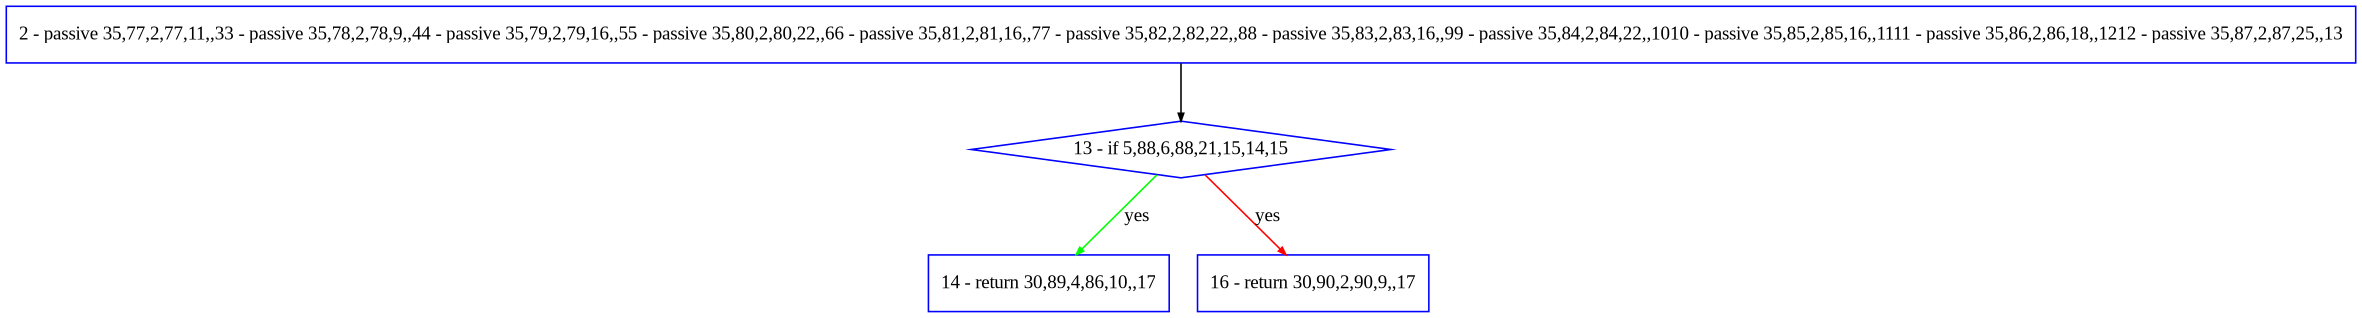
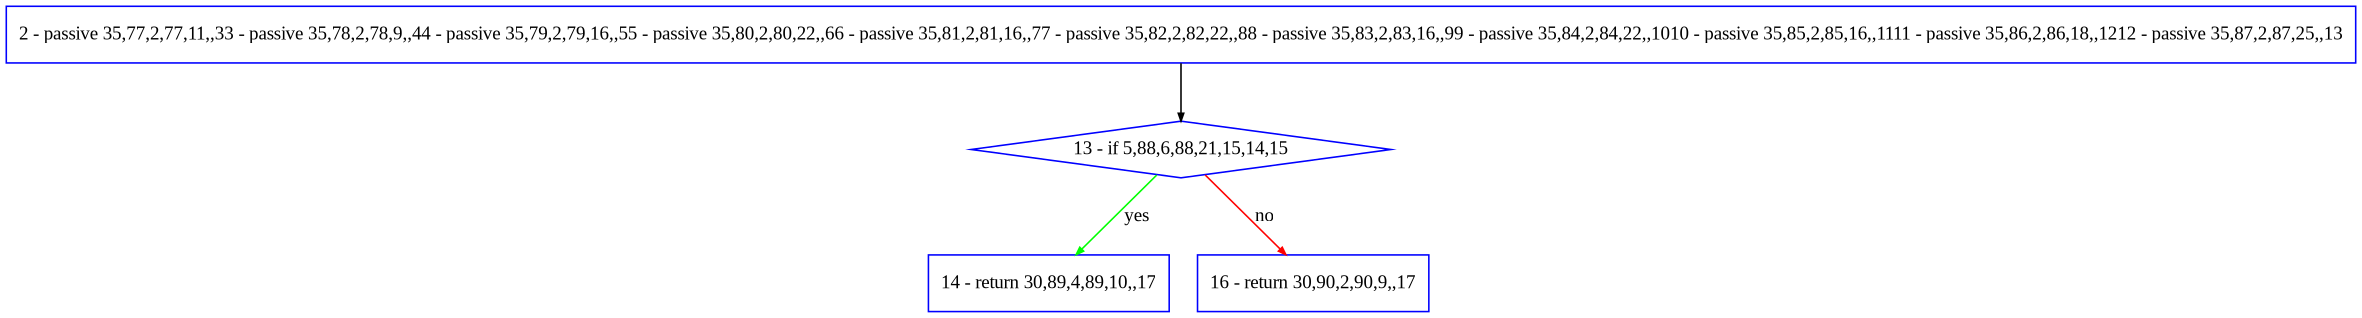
edge "13 - if 5,88,6,88,21,15,14,15" -> "16 - return 30,90,2,90,9,,17": label "yes" -> "no"
node "14 - return 30,89,4,86,10,,17": label "14 - return 30,89,4,86,10,,17" -> "14 - return 30,89,4,89,10,,17"
